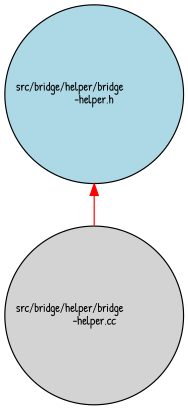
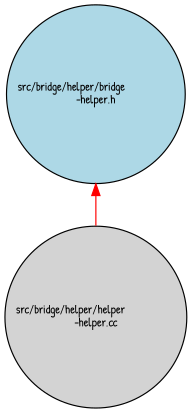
node "src/bridge/helper/bridge -helper.cc": label "src/bridge/helper/bridge -helper.cc" -> "src/bridge/helper/helper -helper.cc"
